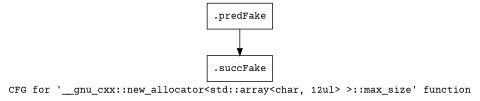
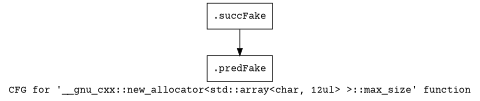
edge ".predFake" -> ".succFake": reversed
